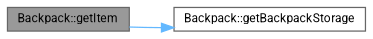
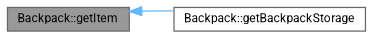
edge "Backpack::getItem" -> "Backpack::getBackpackStorage": reversed
